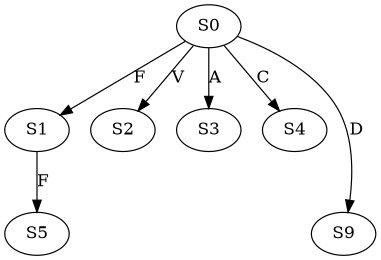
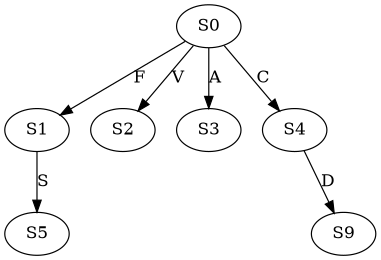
edge "S0" -> "S9": now "S4" -> "S9"
edge "S1" -> "S5": label "F" -> "S"
